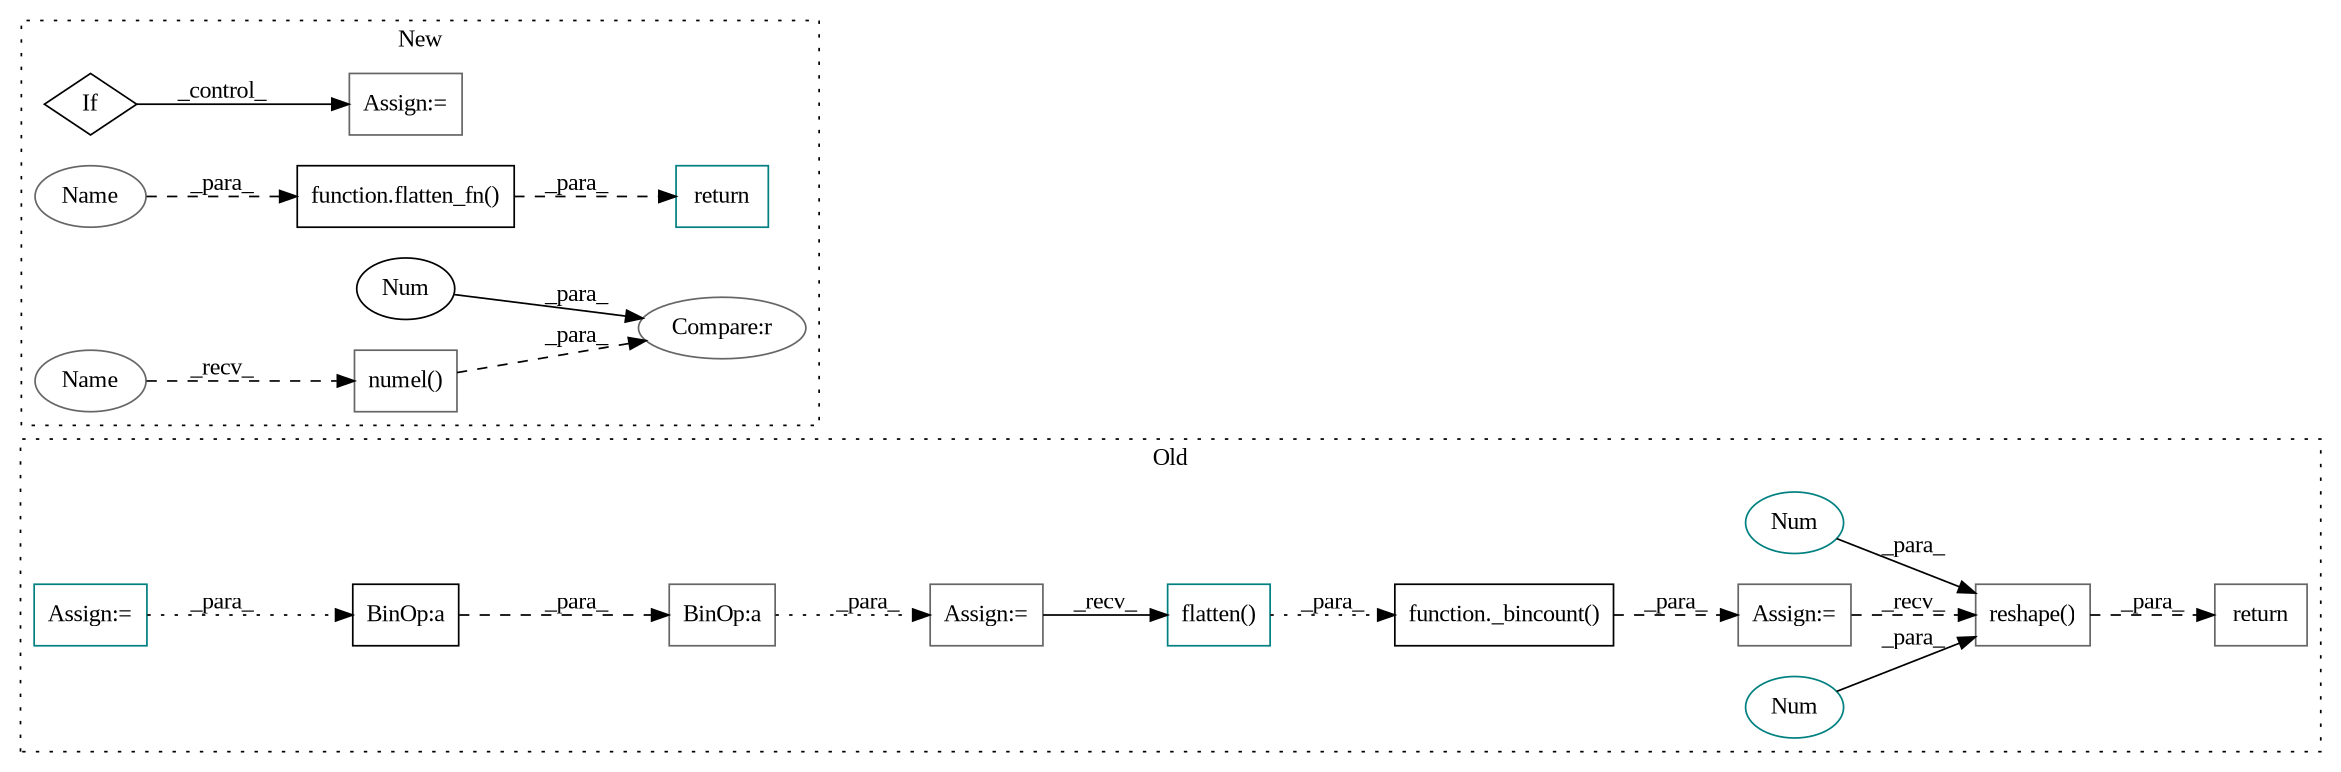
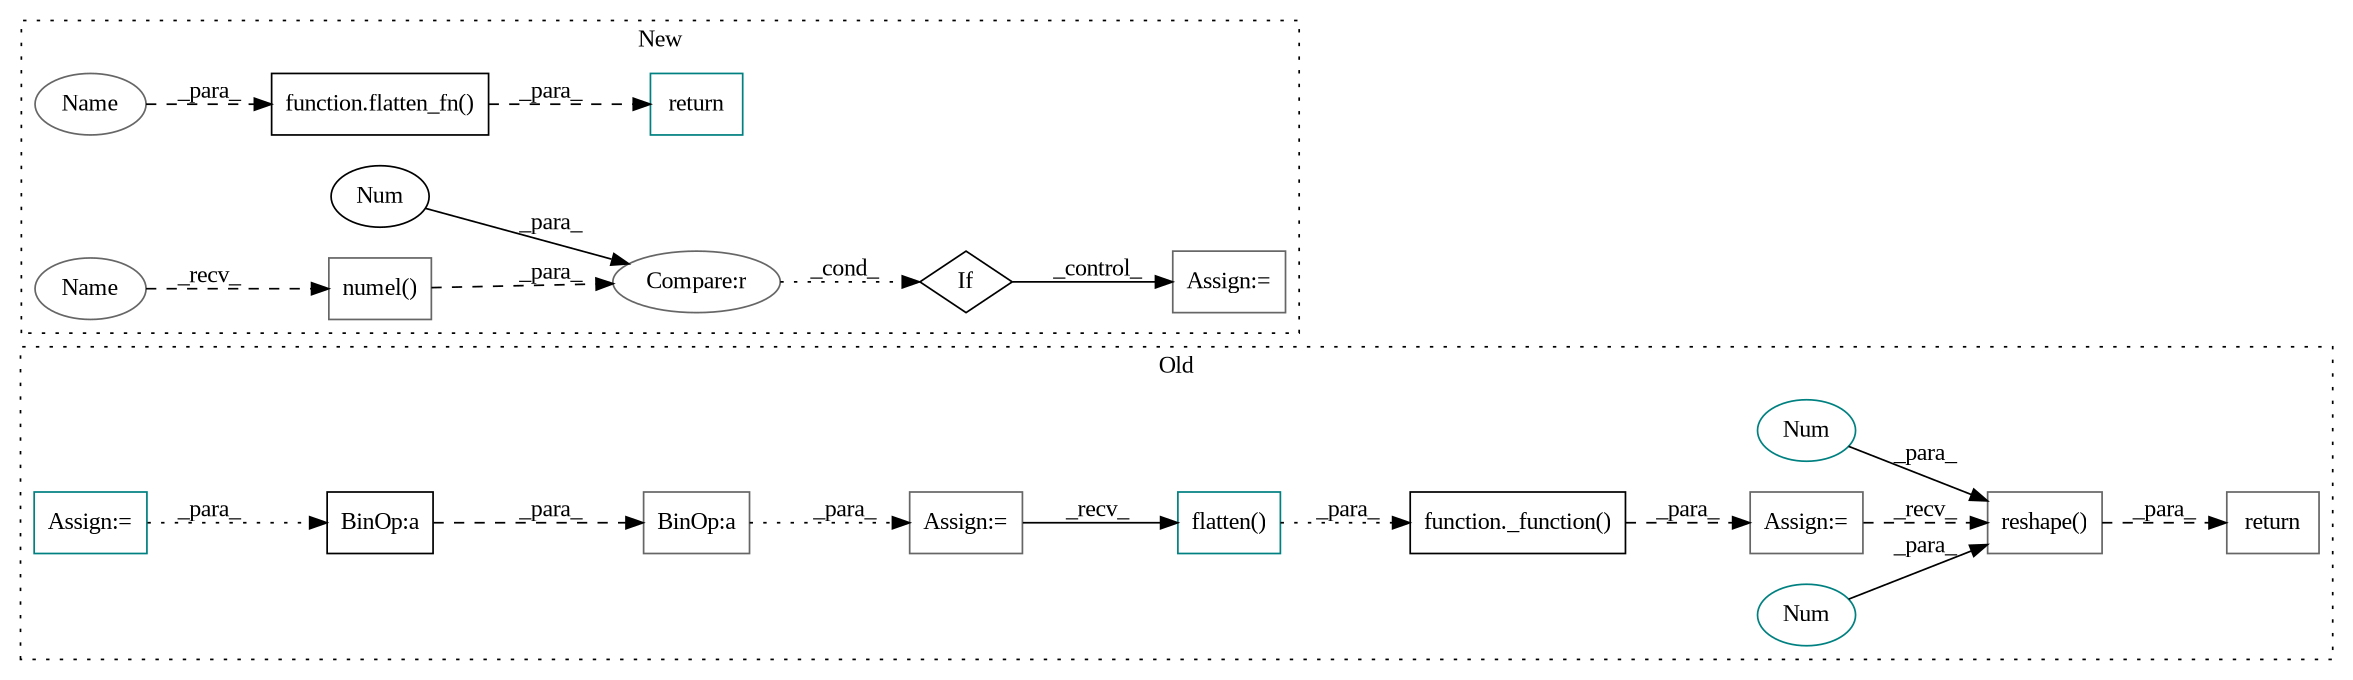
edge "Compare:r" -> "If": added, label "_cond_"
node "function._bincount()": label "function._bincount()" -> "function._function()"
